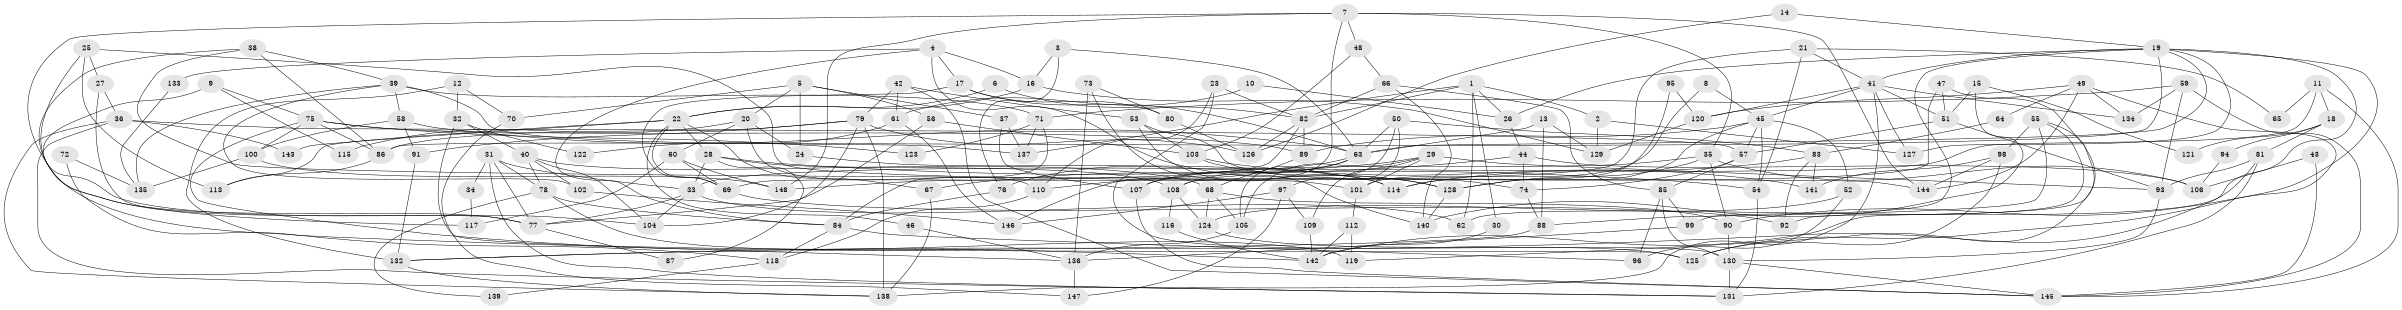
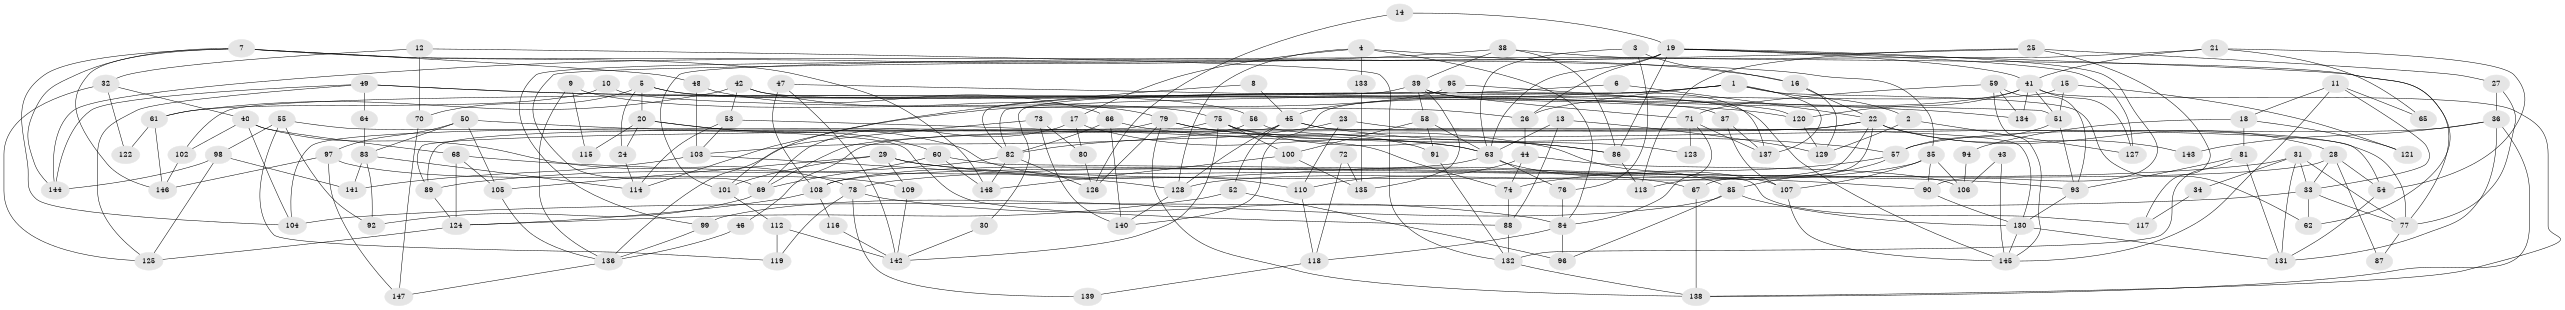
edge "89" -- "68": now "89" -- "124"
